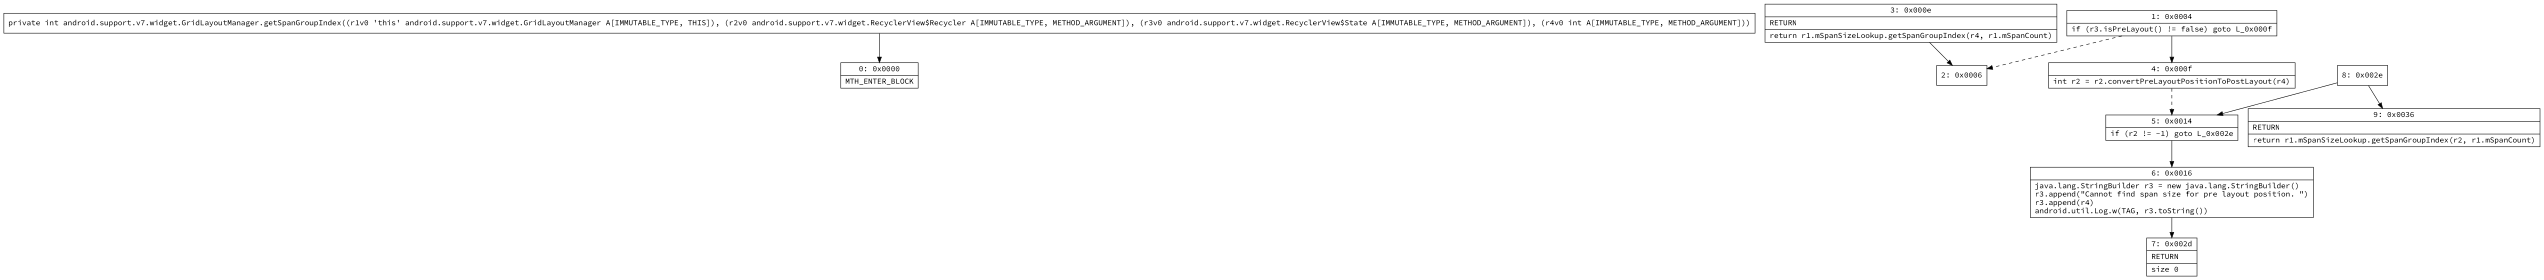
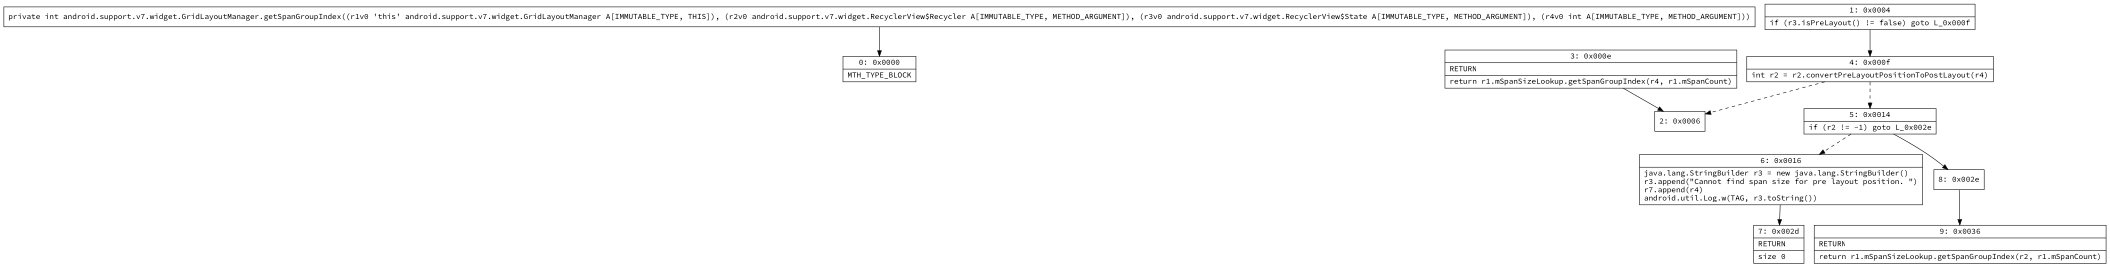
edge "1: 0x0004" -> "2: 0x0006": now "4: 0x000f" -> "2: 0x0006"
node "0: 0x0000": text "MTH_ENTER_BLOCK" -> "MTH_TYPE_BLOCK"
edge "8: 0x002e" -> "5: 0x0014": reversed
edge "5: 0x0014" -> "6: 0x0016": style solid -> dashed
node "6: 0x0016": text "r3.append(r4)" -> "r7.append(r4)"
